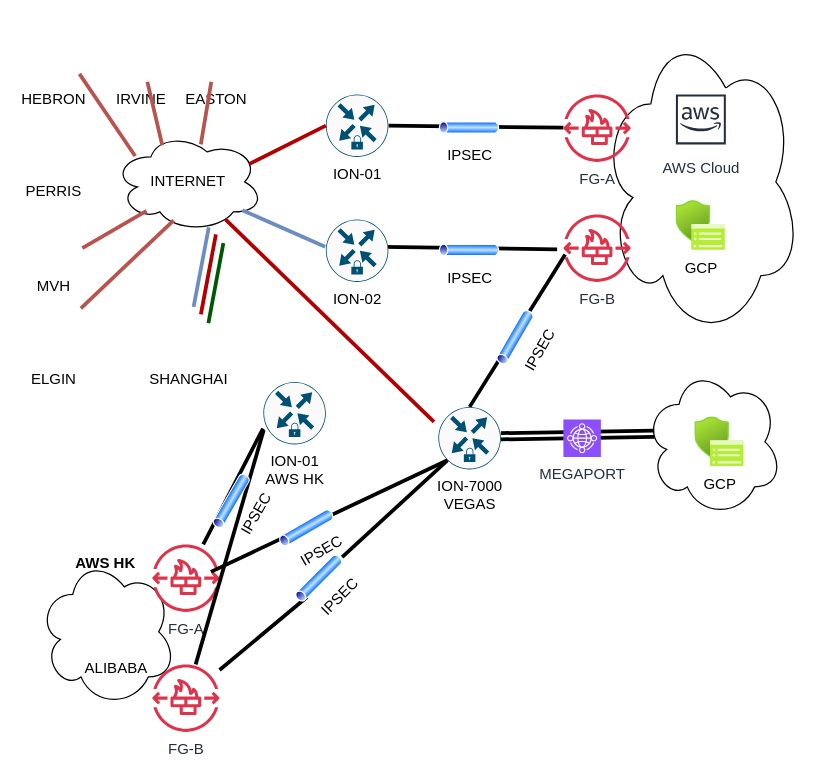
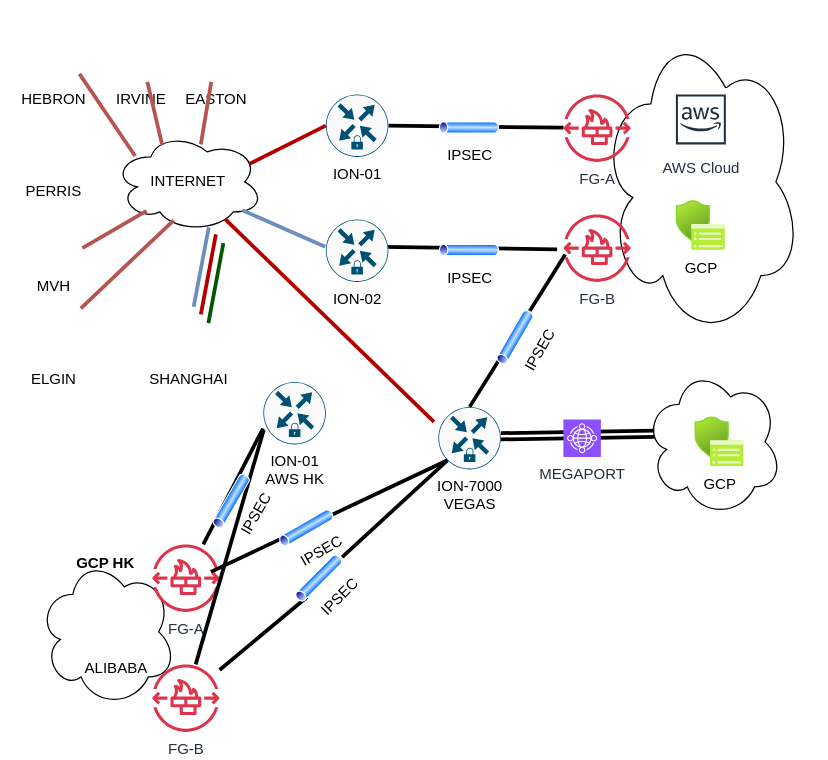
node "AWS HK": label "AWS HK" -> "GCP HK"
